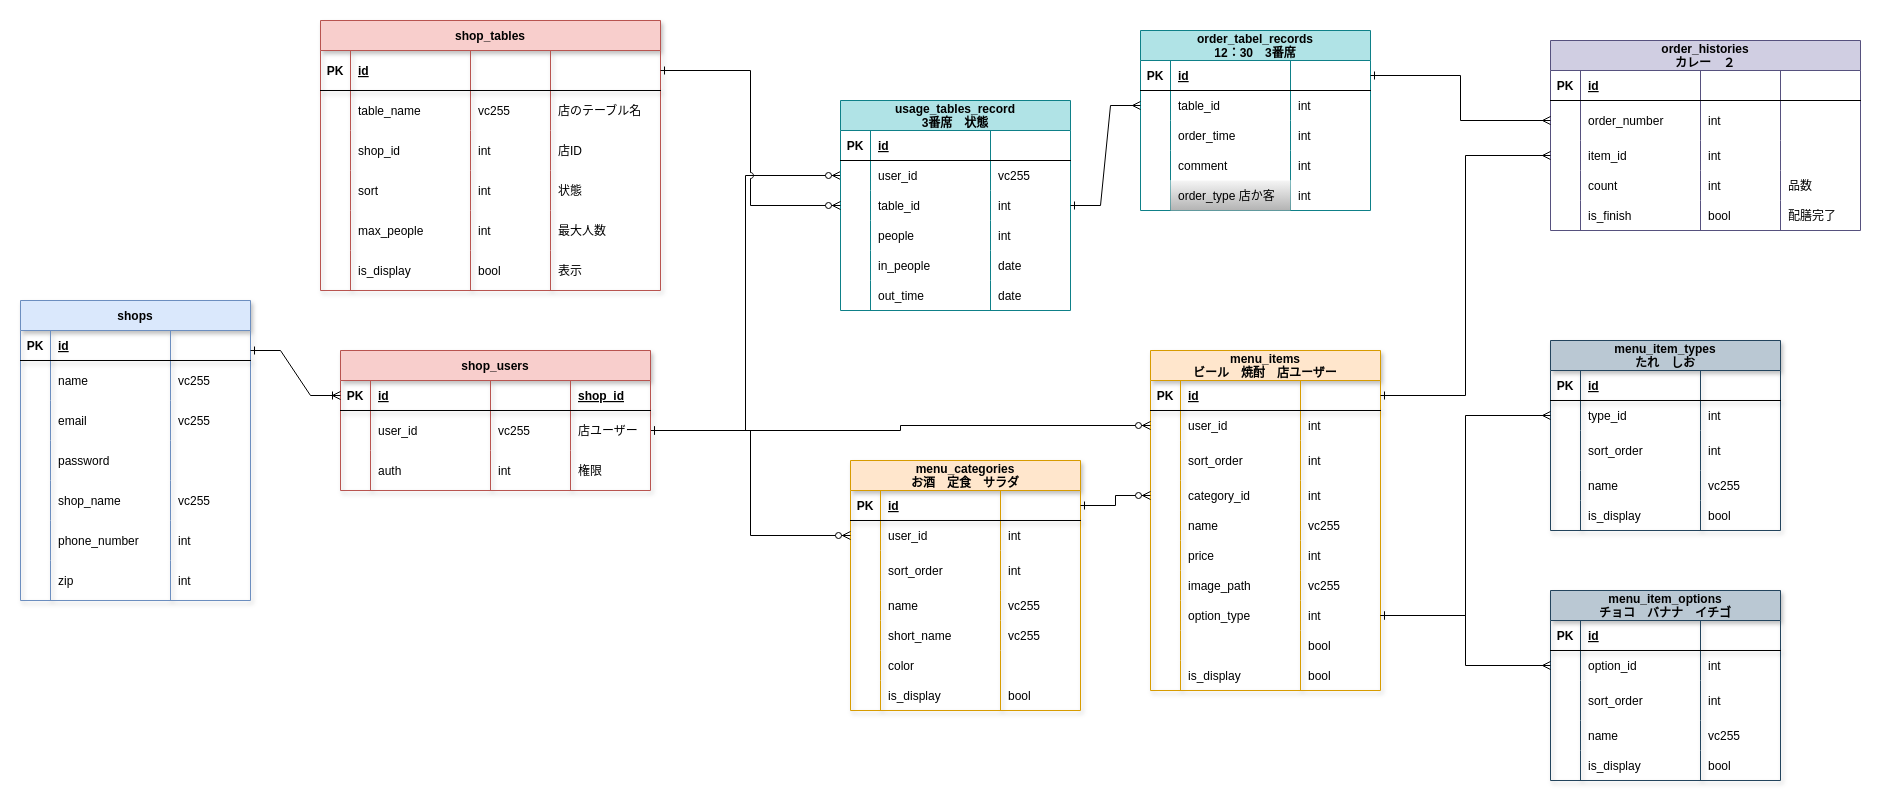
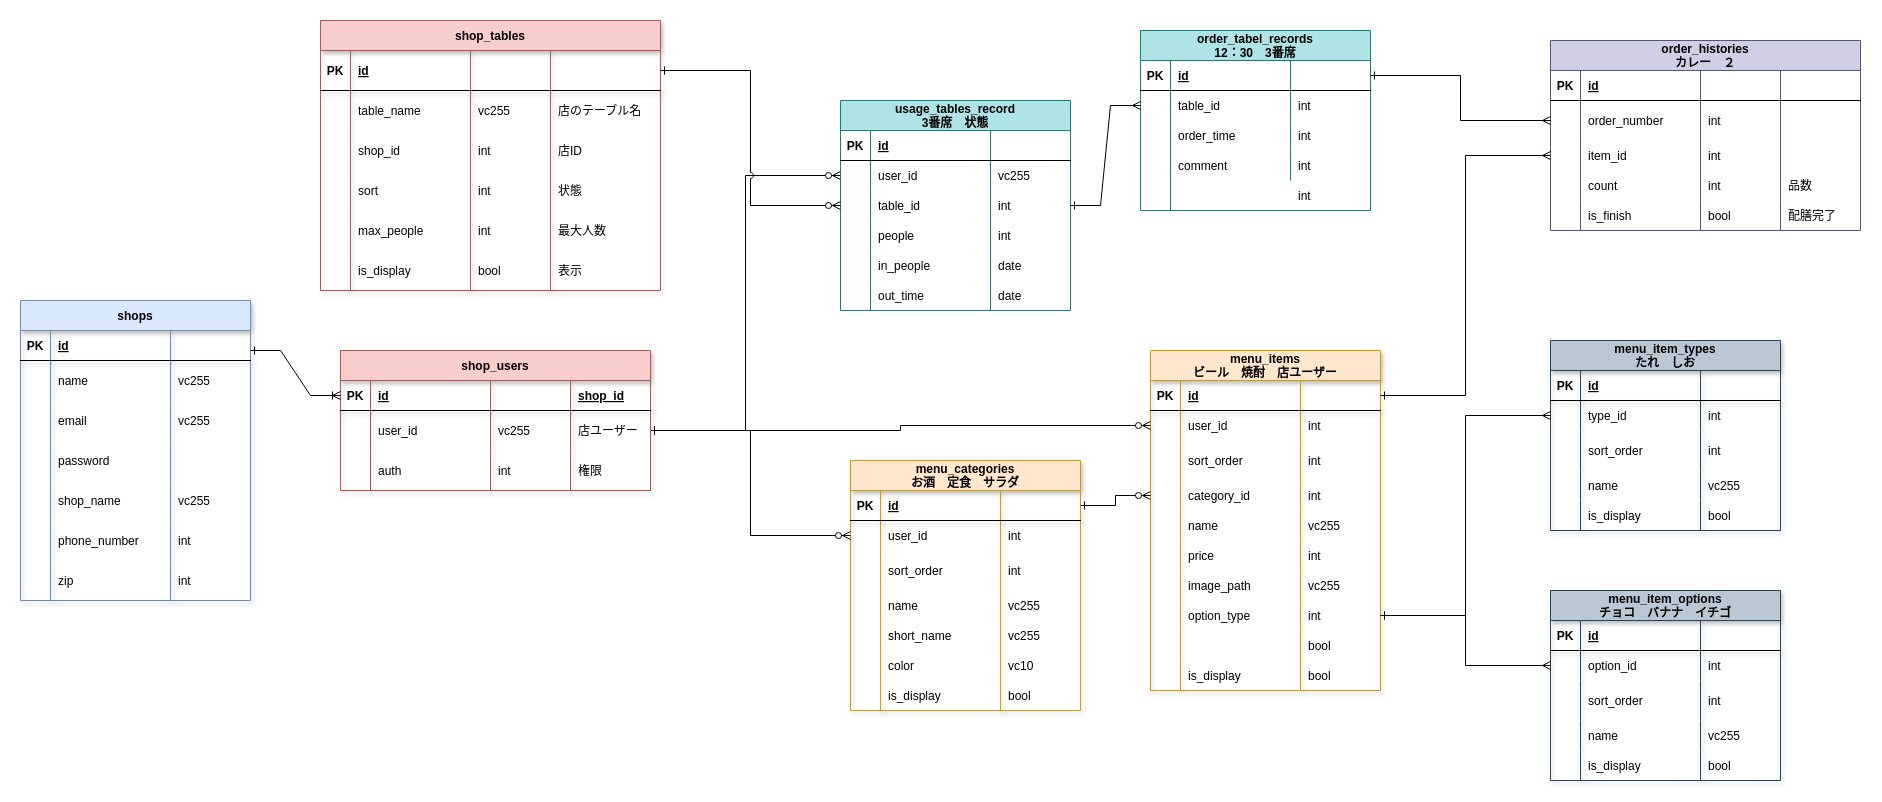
node "order_type 店か客": removed
node "vc10": added
